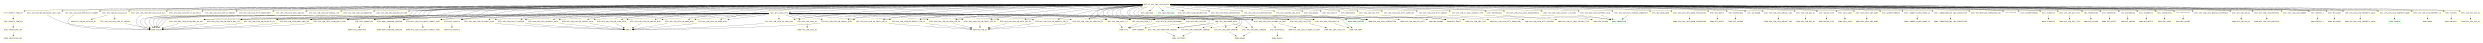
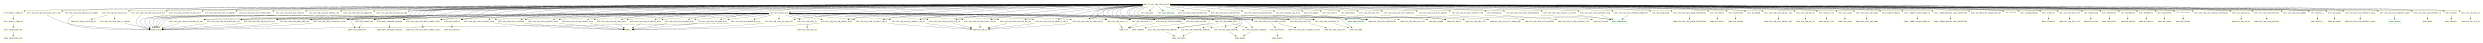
edge "INTF-IF_APS_COM_CSCN_ACCESS" -> "DTEL-APS_COM_CSCN_SERVICE_IS_HIDDEN": now "INTF-IF_APS_COM_CSCN_ACCESS" -> "DOMA-OA2C_GRANTTYPE"
node "DTEL-APS_COM_CSCN_MONITOR_BY_HC": added
